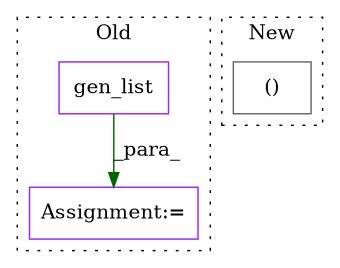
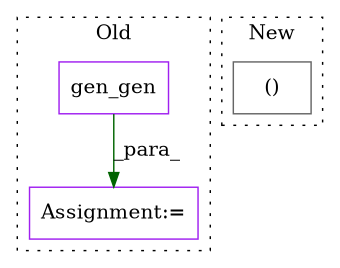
node "gen_list": label "gen_list" -> "gen_gen"
